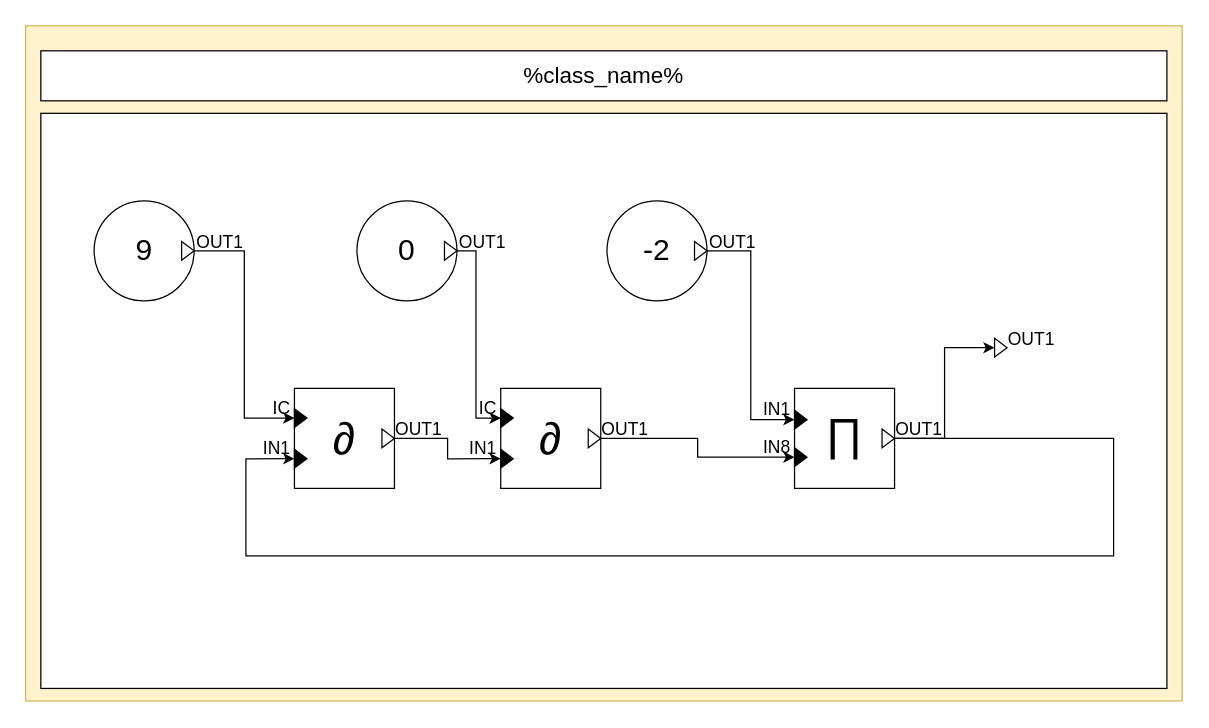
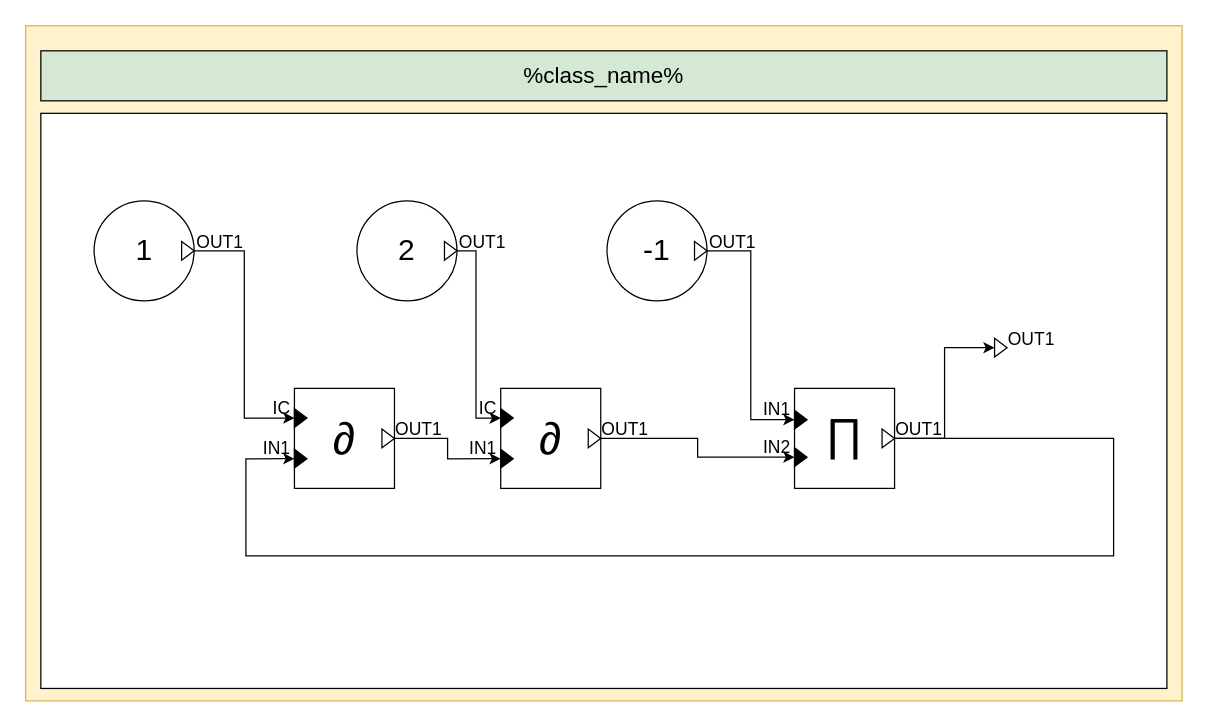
node "%class_name%": fillcolor #ffffff -> #d5e8d4
node "9": label "9" -> "1"
node "0": label "0" -> "2"
node "-2": label "-2" -> "-1"
node "IN8": label "IN8" -> "IN2"
